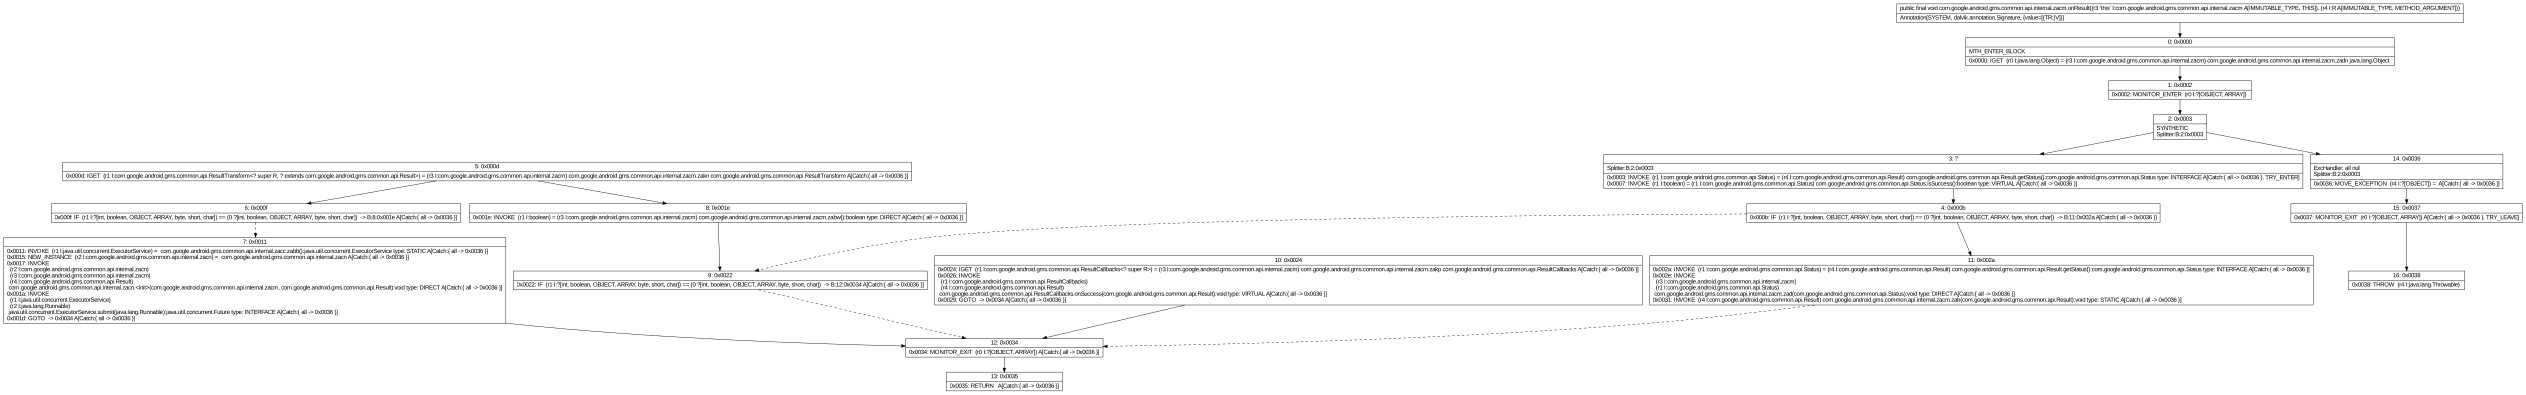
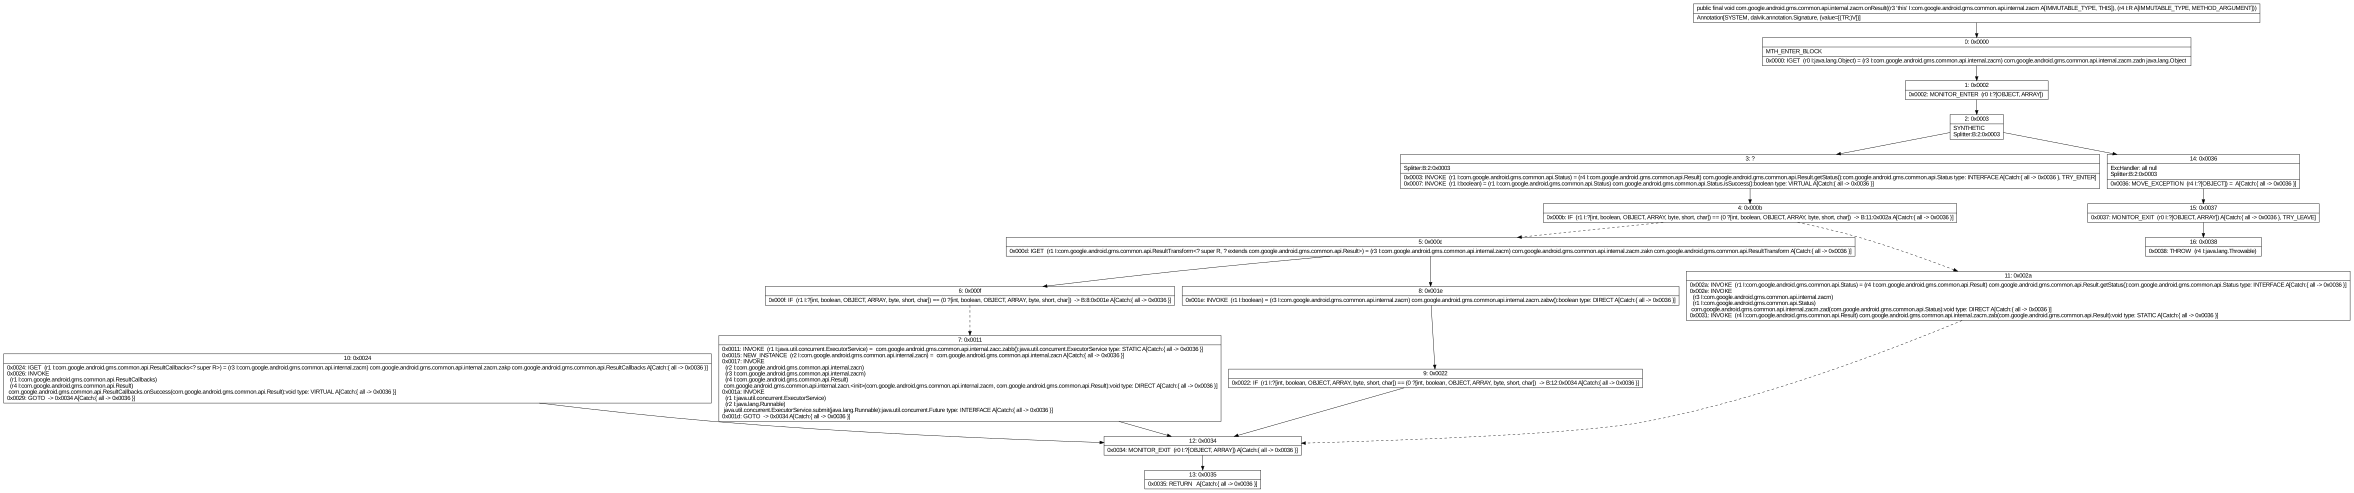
edge "4: 0x000b" -> "9: 0x0022": now "4: 0x000b" -> "5: 0x000d"
edge "4: 0x000b" -> "11: 0x002a": style solid -> dashed
edge "9: 0x0022" -> "12: 0x0034": style dashed -> solid
